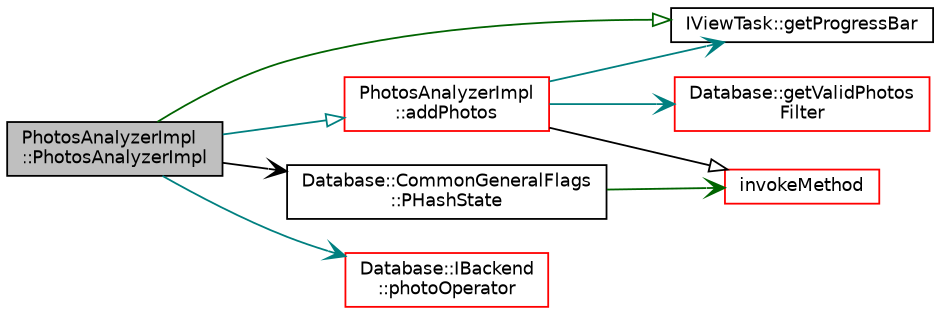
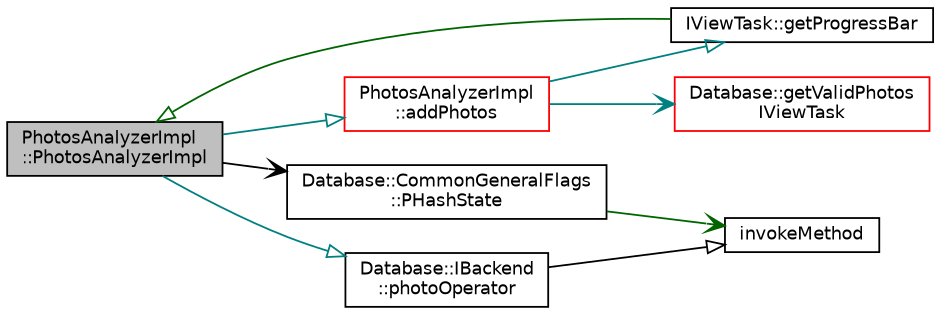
edge "PhotosAnalyzerImpl ::PhotosAnalyzerImpl" -> "IViewTask::getProgressBar": reversed
edge "PhotosAnalyzerImpl ::addPhotos" -> "IViewTask::getProgressBar": arrowhead vee -> onormal
node "Database::getValidPhotos Filter": label "Database::getValidPhotos Filter" -> "Database::getValidPhotos IViewTask"
edge "PhotosAnalyzerImpl ::addPhotos" -> "invokeMethod": now "Database::IBackend ::photoOperator" -> "invokeMethod"
node "invokeMethod": color red -> black
edge "PhotosAnalyzerImpl ::PhotosAnalyzerImpl" -> "Database::IBackend ::photoOperator": arrowhead vee -> onormal
node "Database::IBackend ::photoOperator": color red -> black
